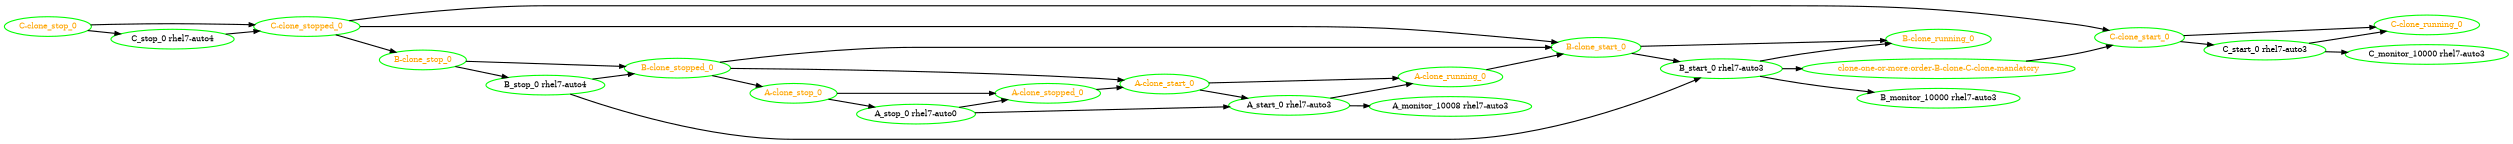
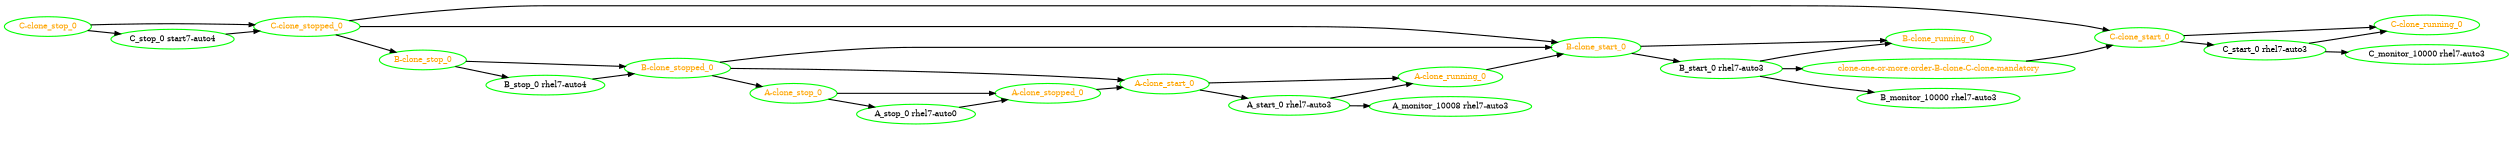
node "C_stop_0 rhel7-auto4": label "C_stop_0 rhel7-auto4" -> "C_stop_0 start7-auto4"
edge "A_stop_0 rhel7-auto0" -> "A_start_0 rhel7-auto3": removed
edge "B_stop_0 rhel7-auto4" -> "B_start_0 rhel7-auto3": removed
